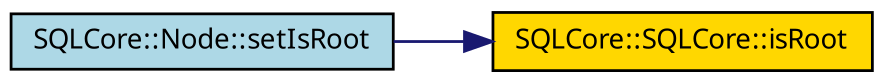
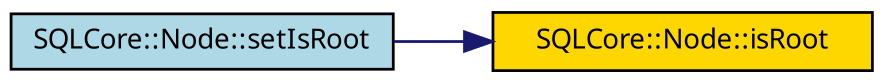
node "SQLCore::SQLCore::isRoot": label "SQLCore::SQLCore::isRoot" -> "SQLCore::Node::isRoot"
